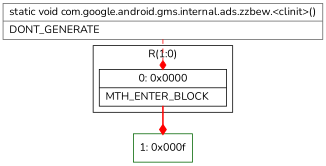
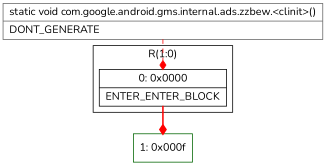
node "0: 0x0000": text "MTH_ENTER_BLOCK" -> "ENTER_ENTER_BLOCK"
